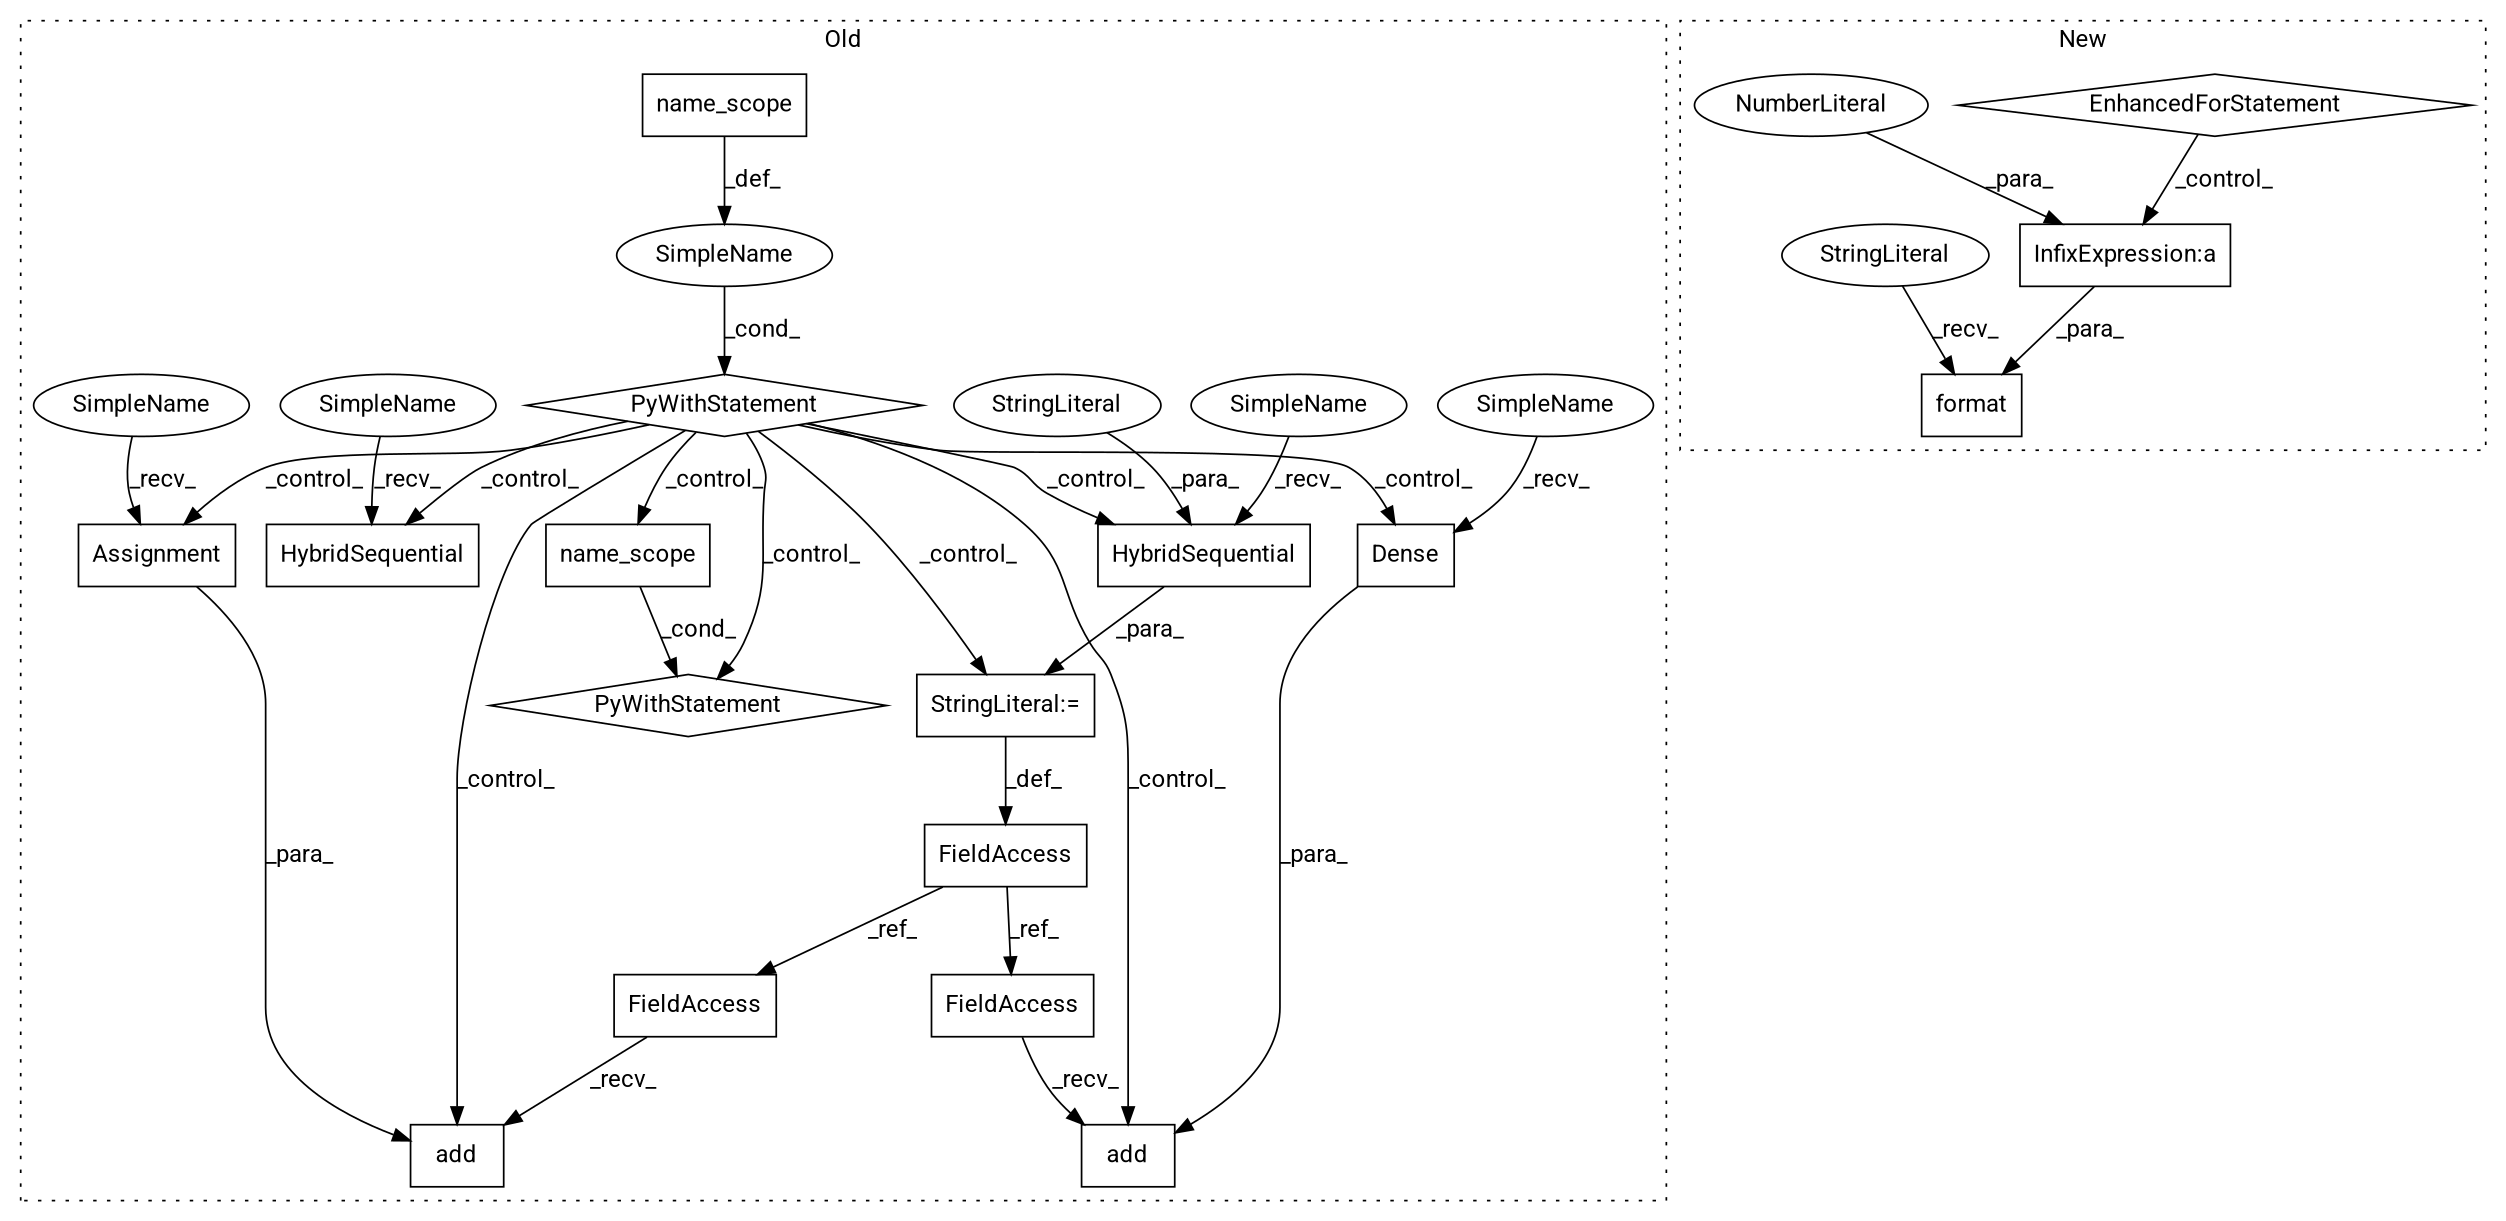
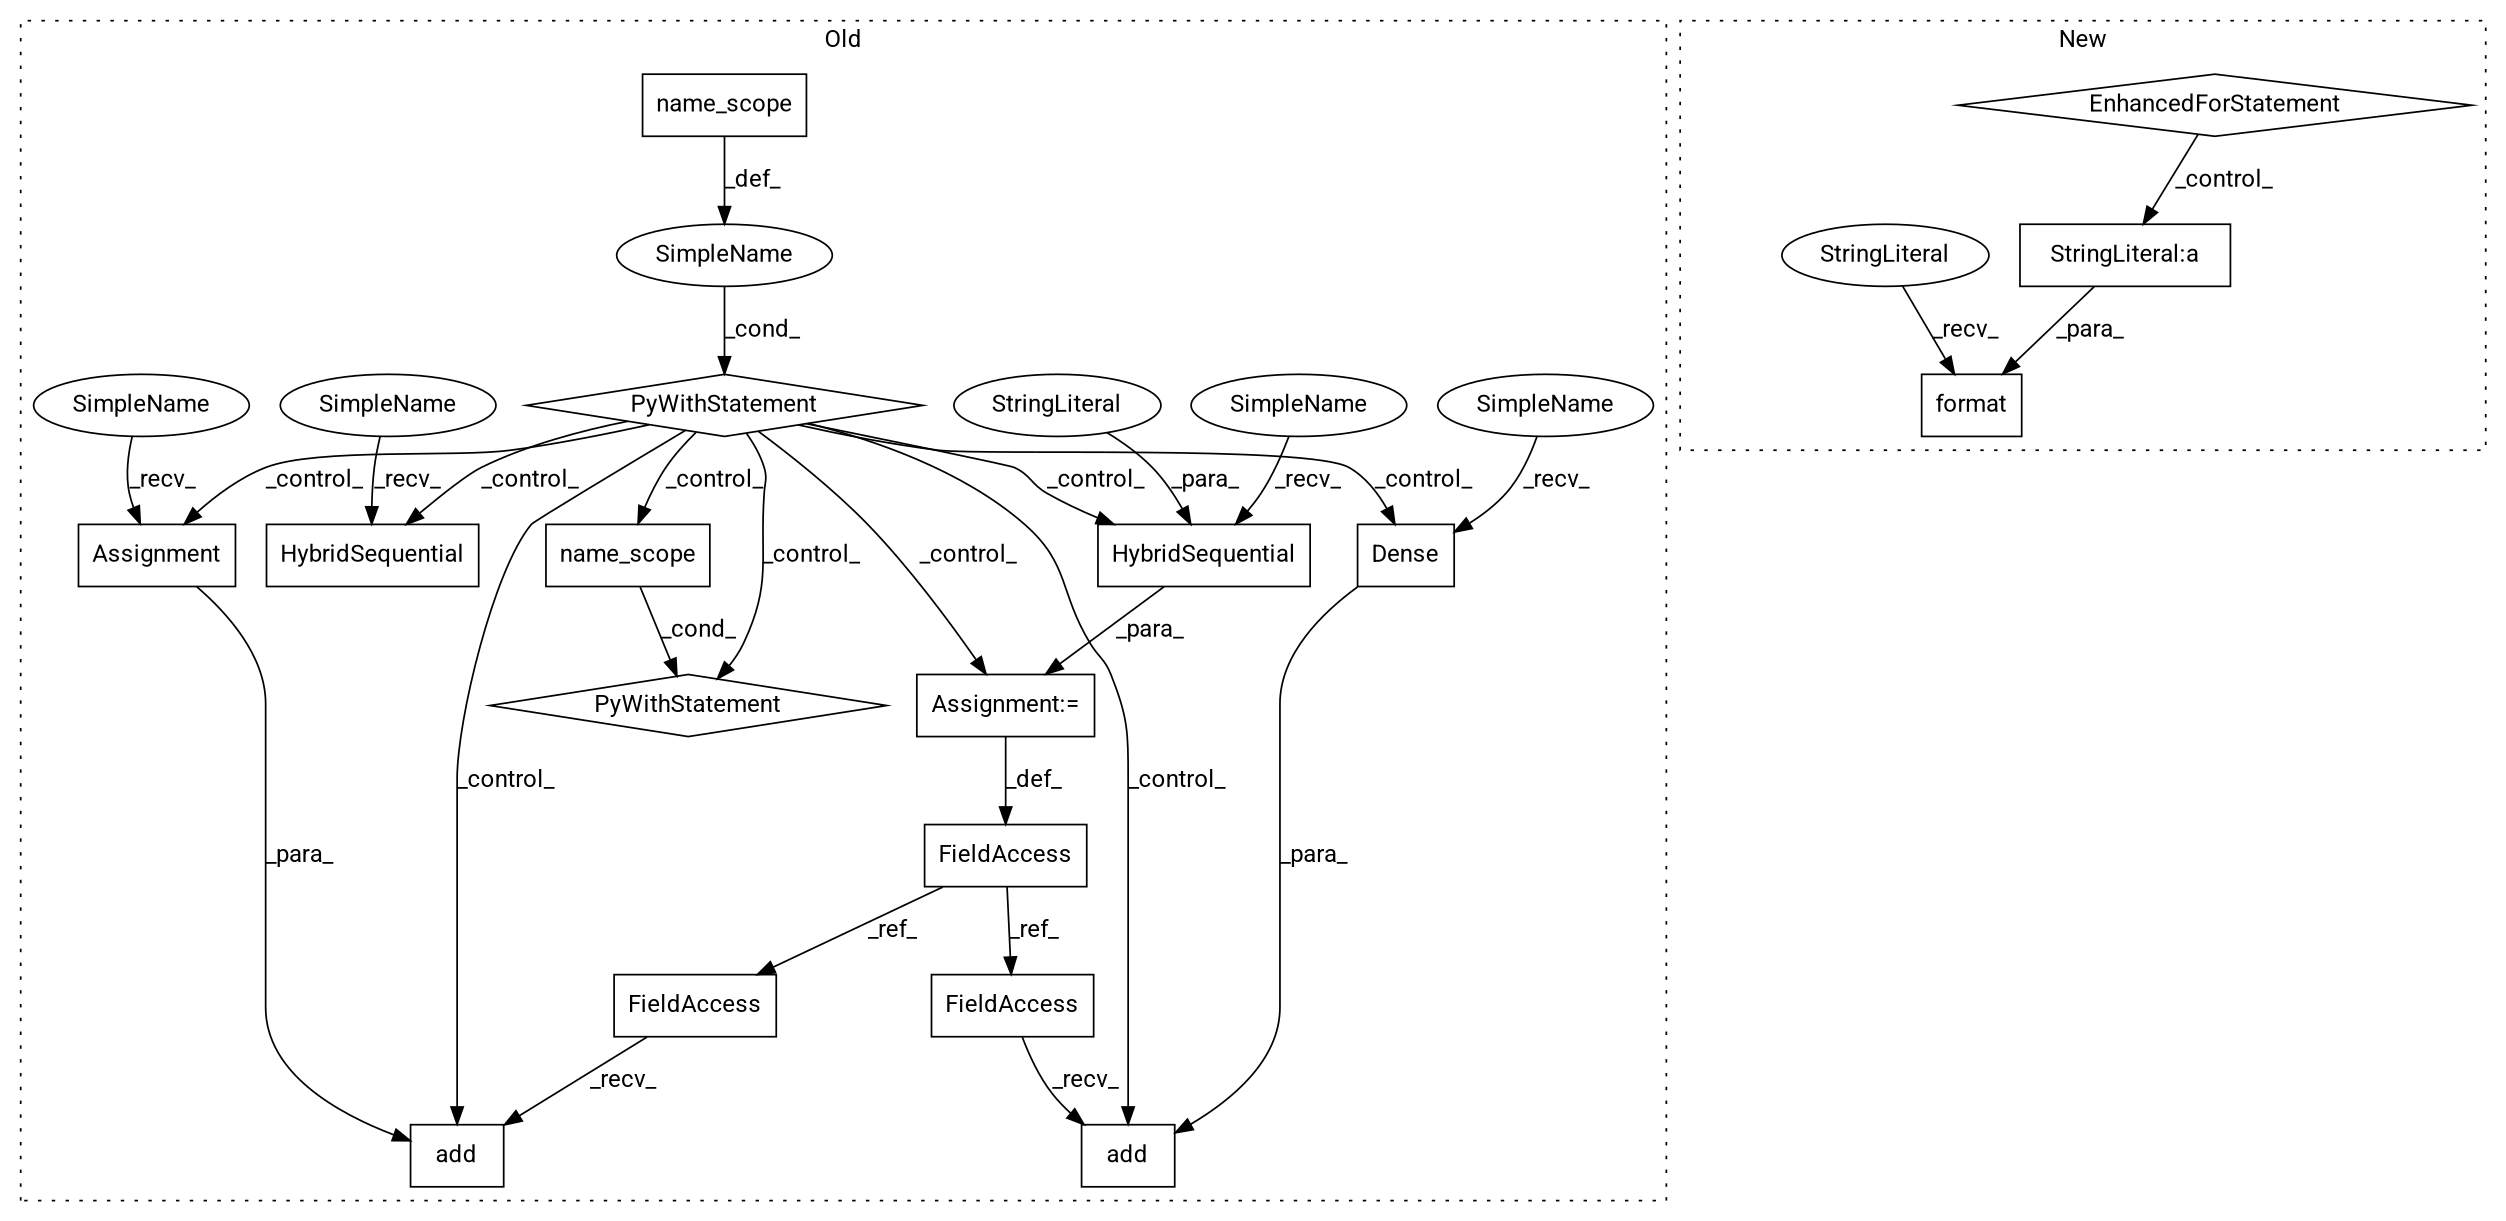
node "NumberLiteral": removed
node "InfixExpression:a": label "InfixExpression:a" -> "StringLiteral:a"
node "StringLiteral:=": label "StringLiteral:=" -> "Assignment:="
